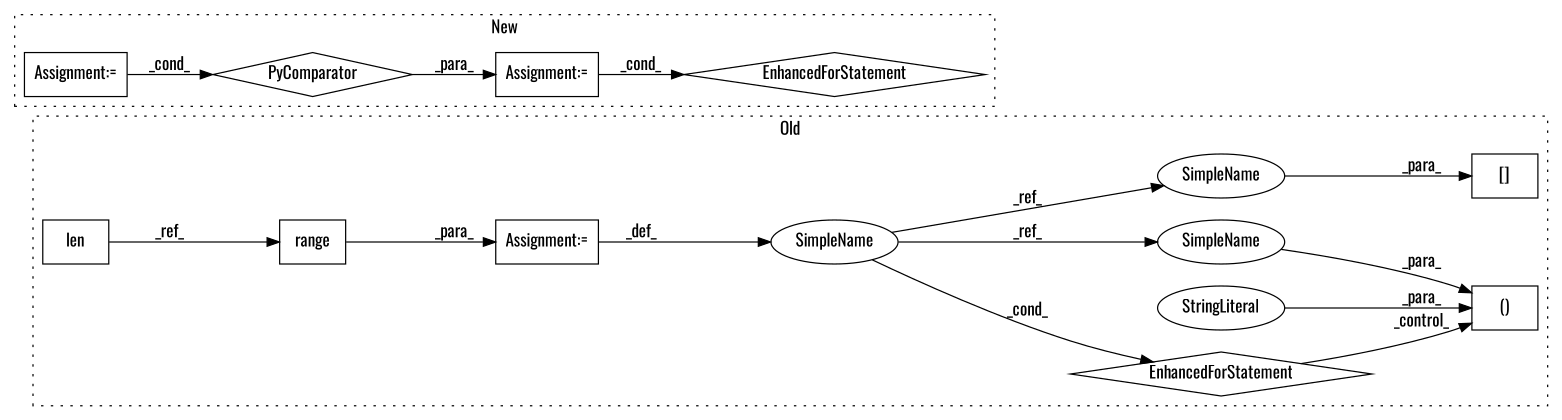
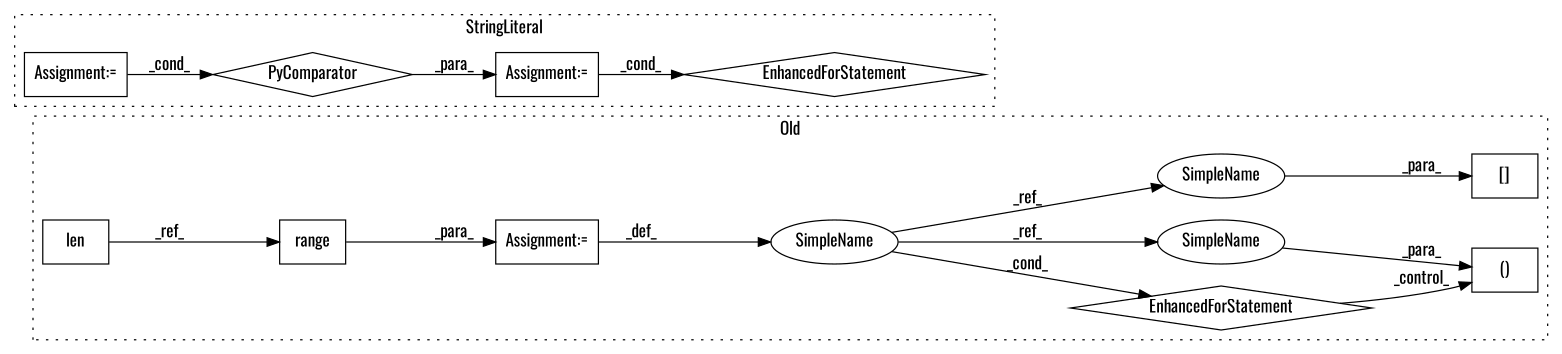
cluster "New": label "New" -> "StringLiteral"
node "StringLiteral": removed
